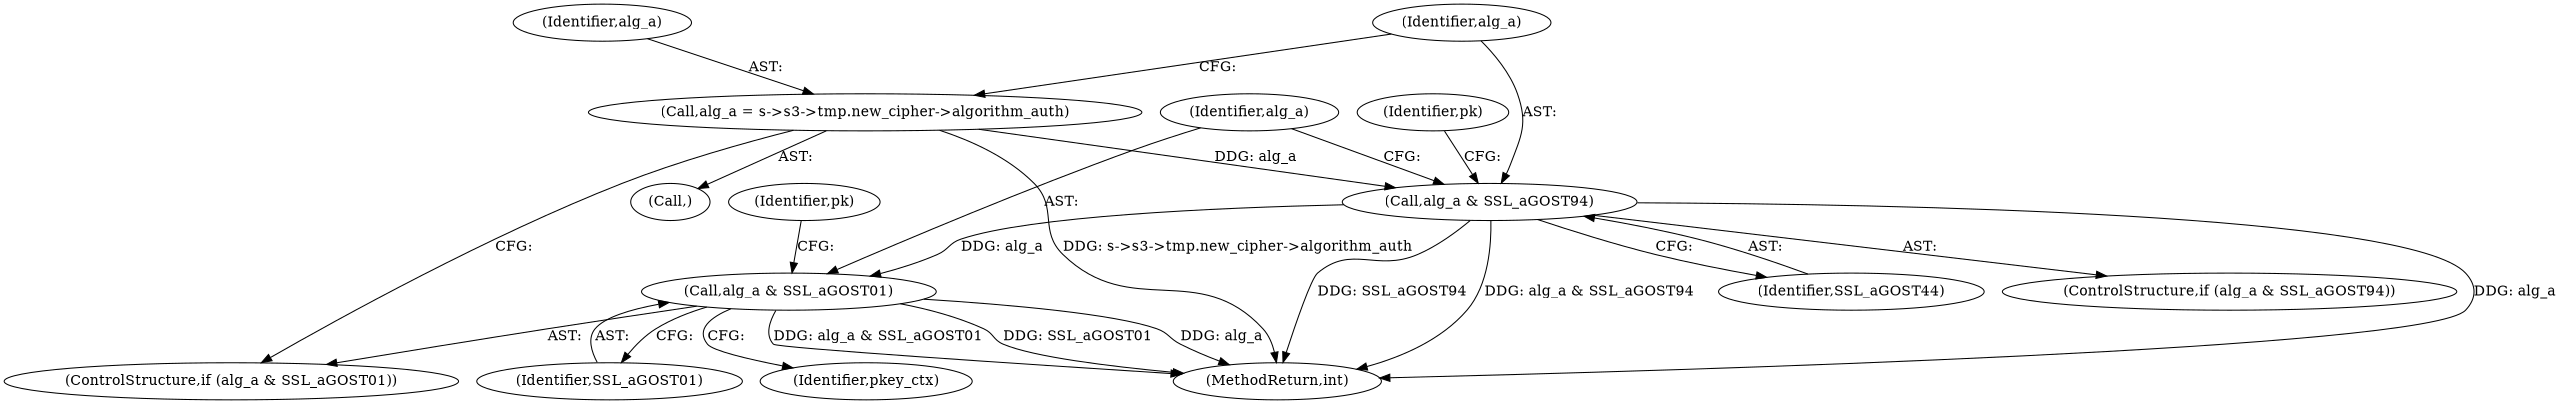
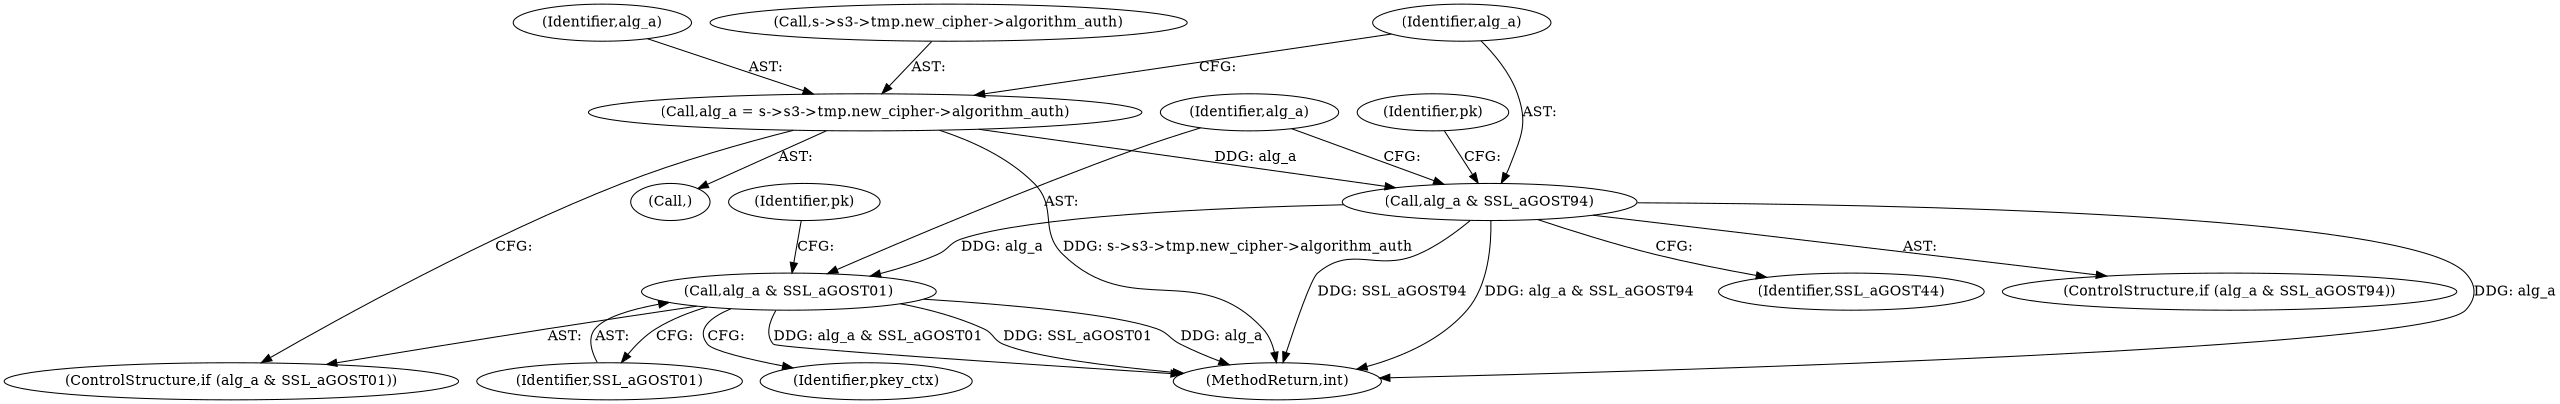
node "(Call,s->s3->tmp.new_cipher->algorithm_auth)": added
edge "(Identifier,SSL_aGOST44)" -> "(Call,alg_a & SSL_aGOST94)": removed, label "AST:"
